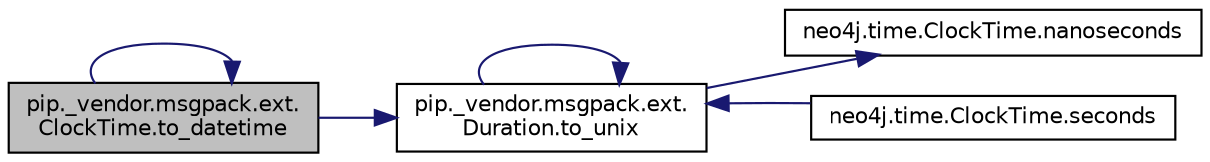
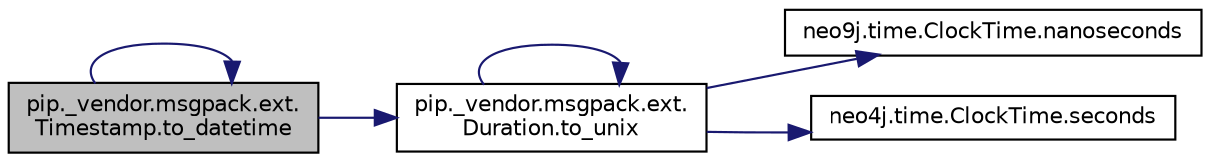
node "neo4j.time.ClockTime.nanoseconds": label "neo4j.time.ClockTime.nanoseconds" -> "neo9j.time.ClockTime.nanoseconds"
edge "neo4j.time.ClockTime.seconds" -> "pip._vendor.msgpack.ext. Duration.to_unix": reversed
node "pip._vendor.msgpack.ext. ClockTime.to_datetime": label "pip._vendor.msgpack.ext. ClockTime.to_datetime" -> "pip._vendor.msgpack.ext. Timestamp.to_datetime"
